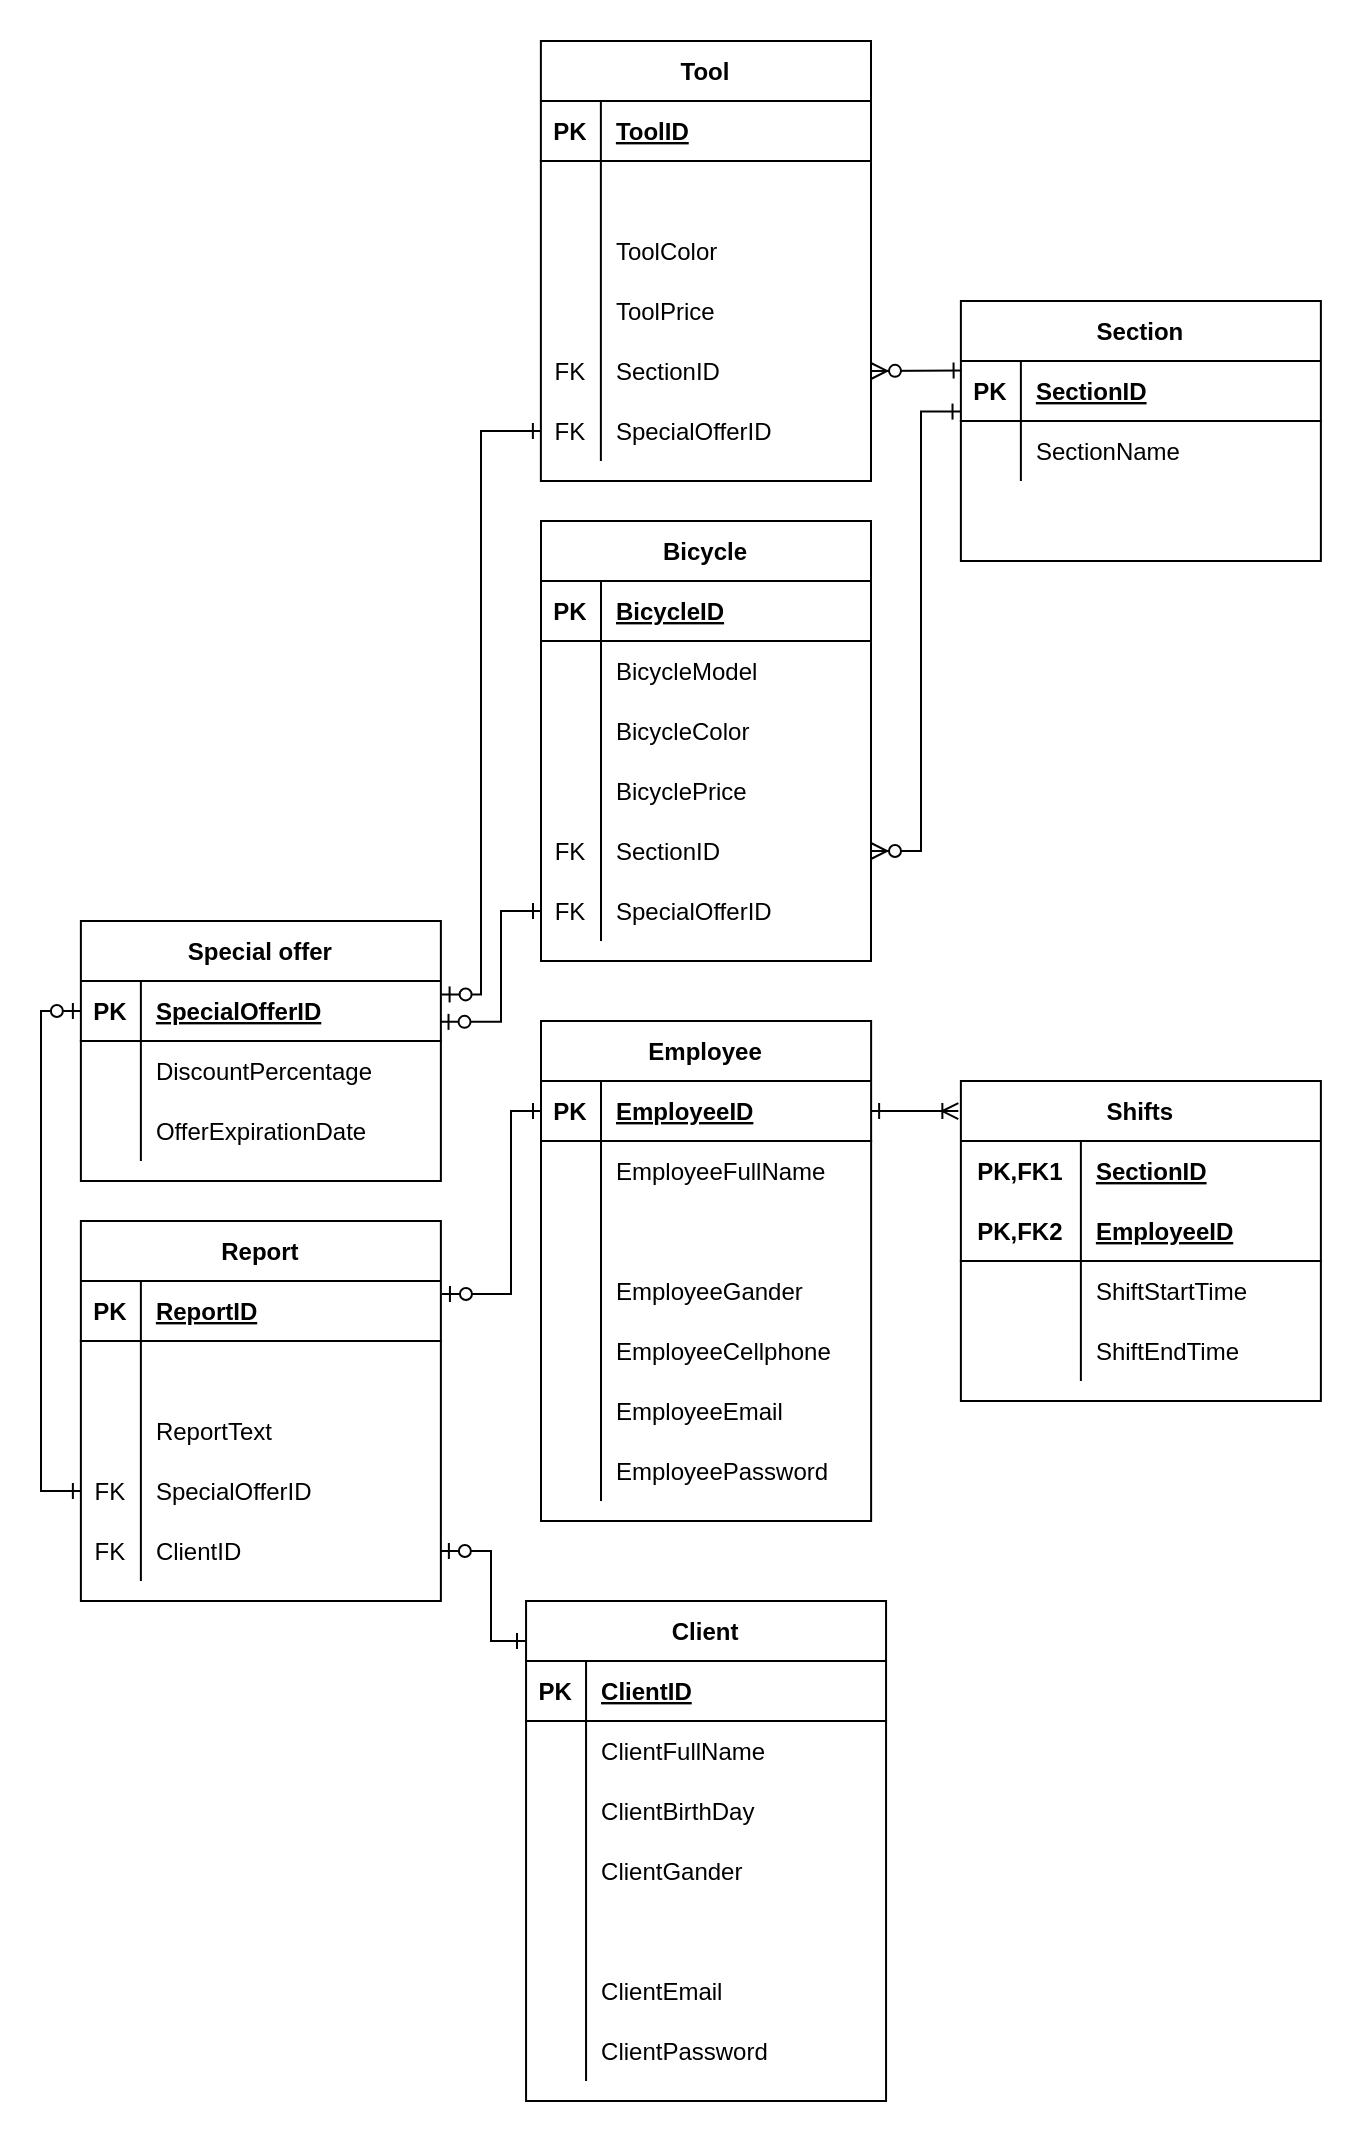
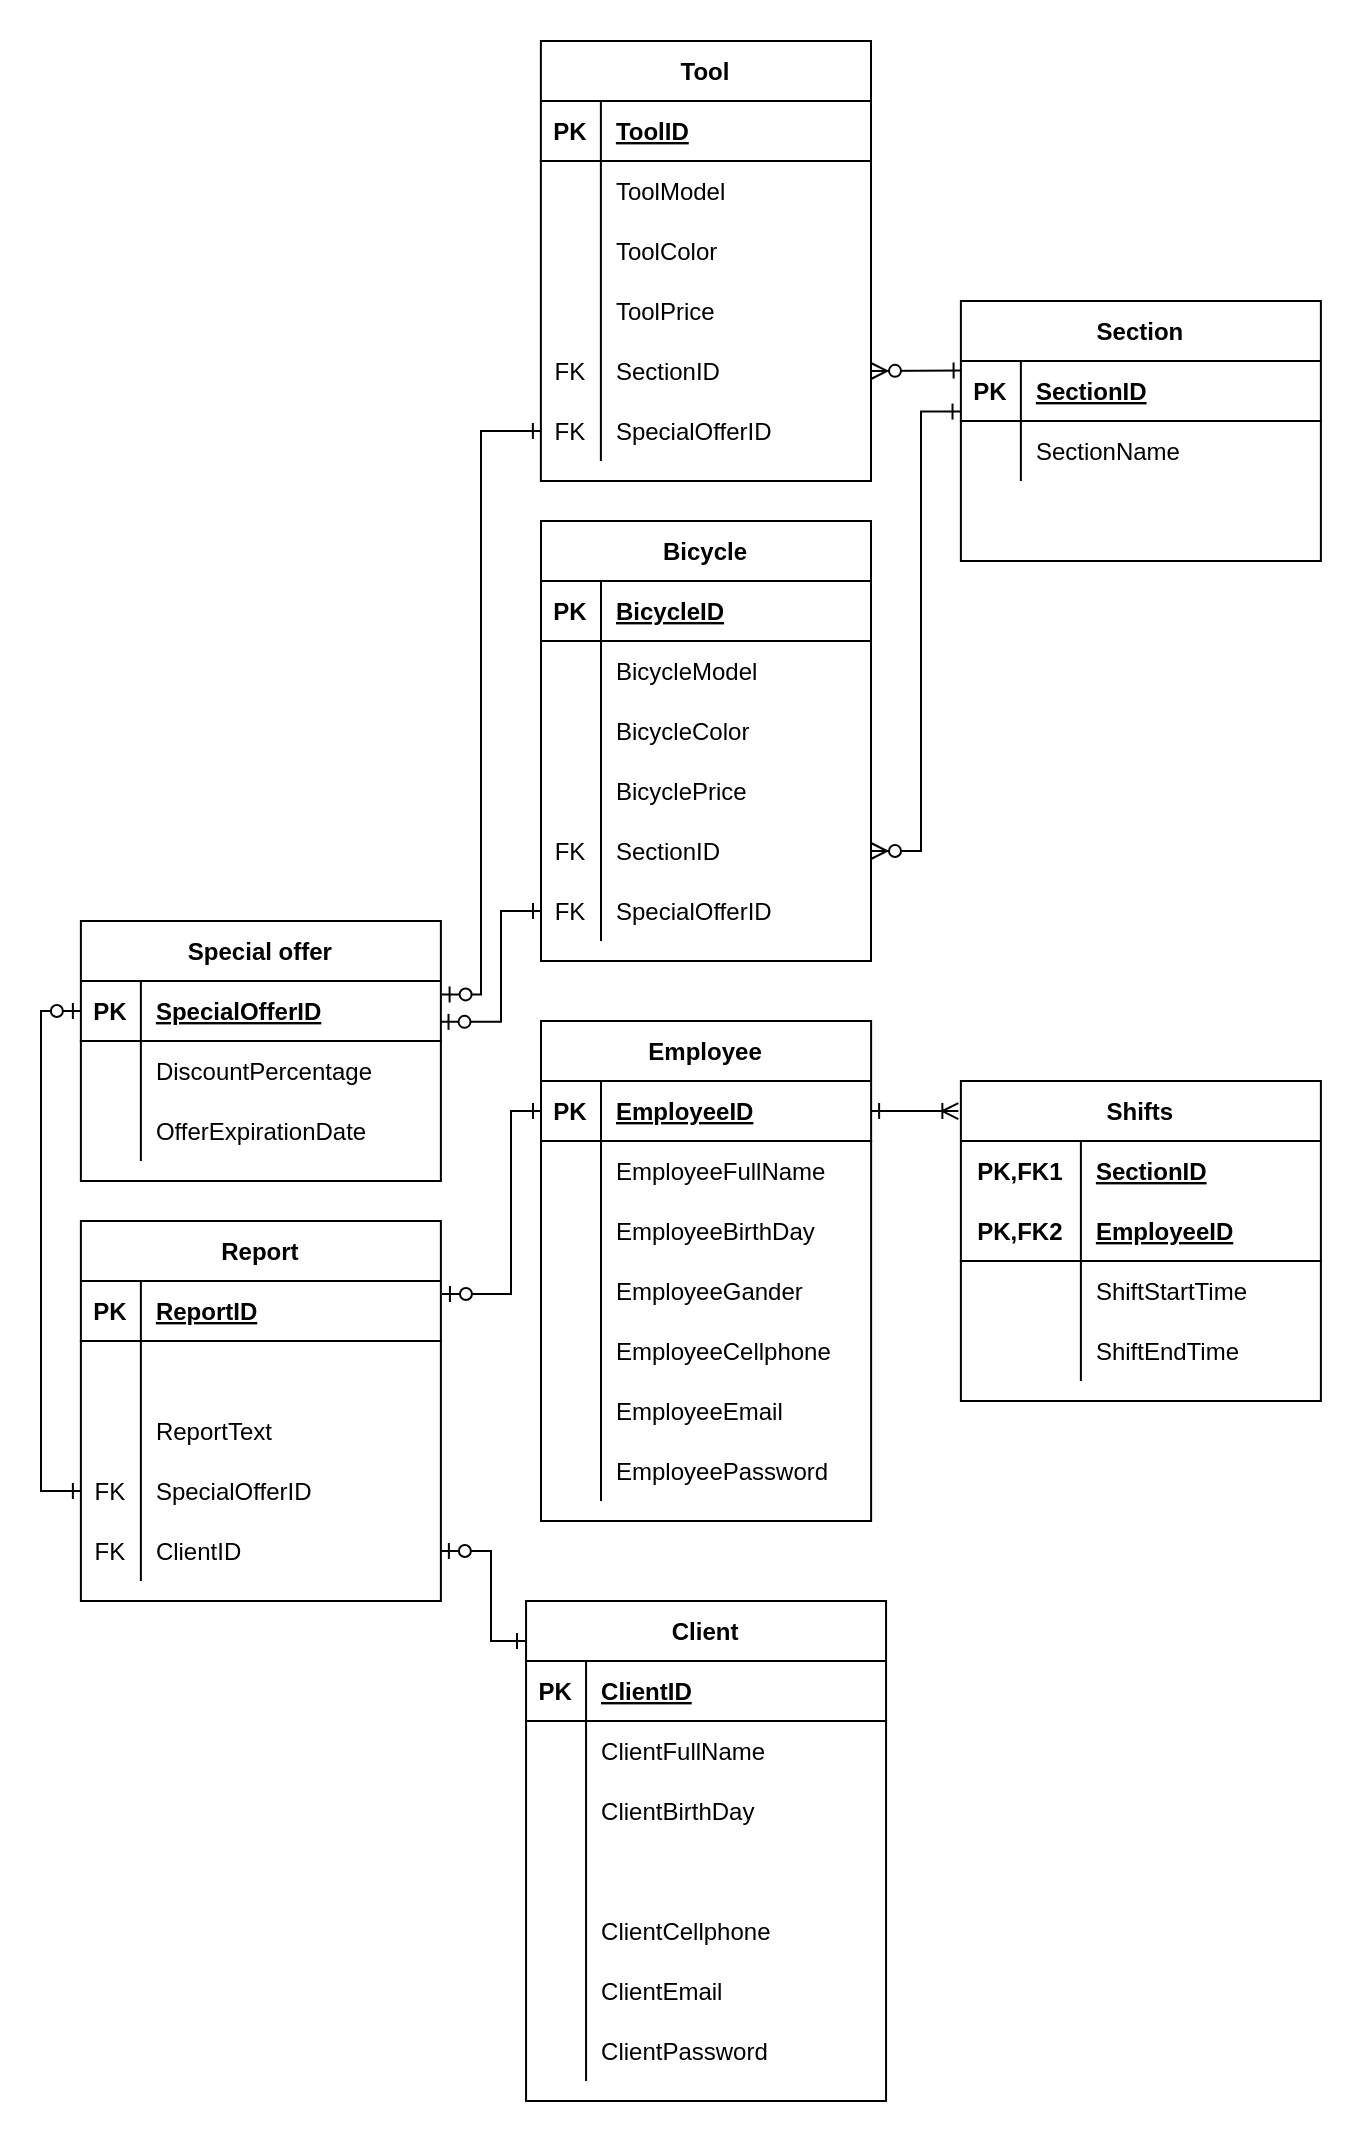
node "ToolModel": added
node "EmployeeBirthDay": added
node "ClientGander": removed
node "ClientCellphone": added
